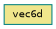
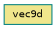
node "vec6d": label "vec6d" -> "vec9d"
